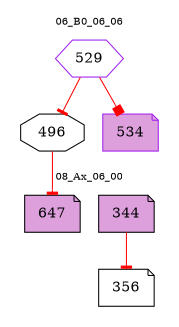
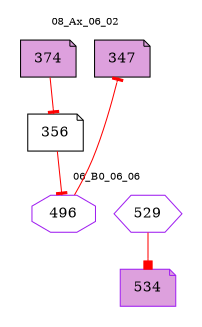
edge "529" -> "496": now "356" -> "496"
node "496": color black -> purple
cluster "08_Ax_06_00": label "08_Ax_06_00" -> "08_Ax_06_02"
node "647": label "647" -> "347"
node "344": label "344" -> "374"
